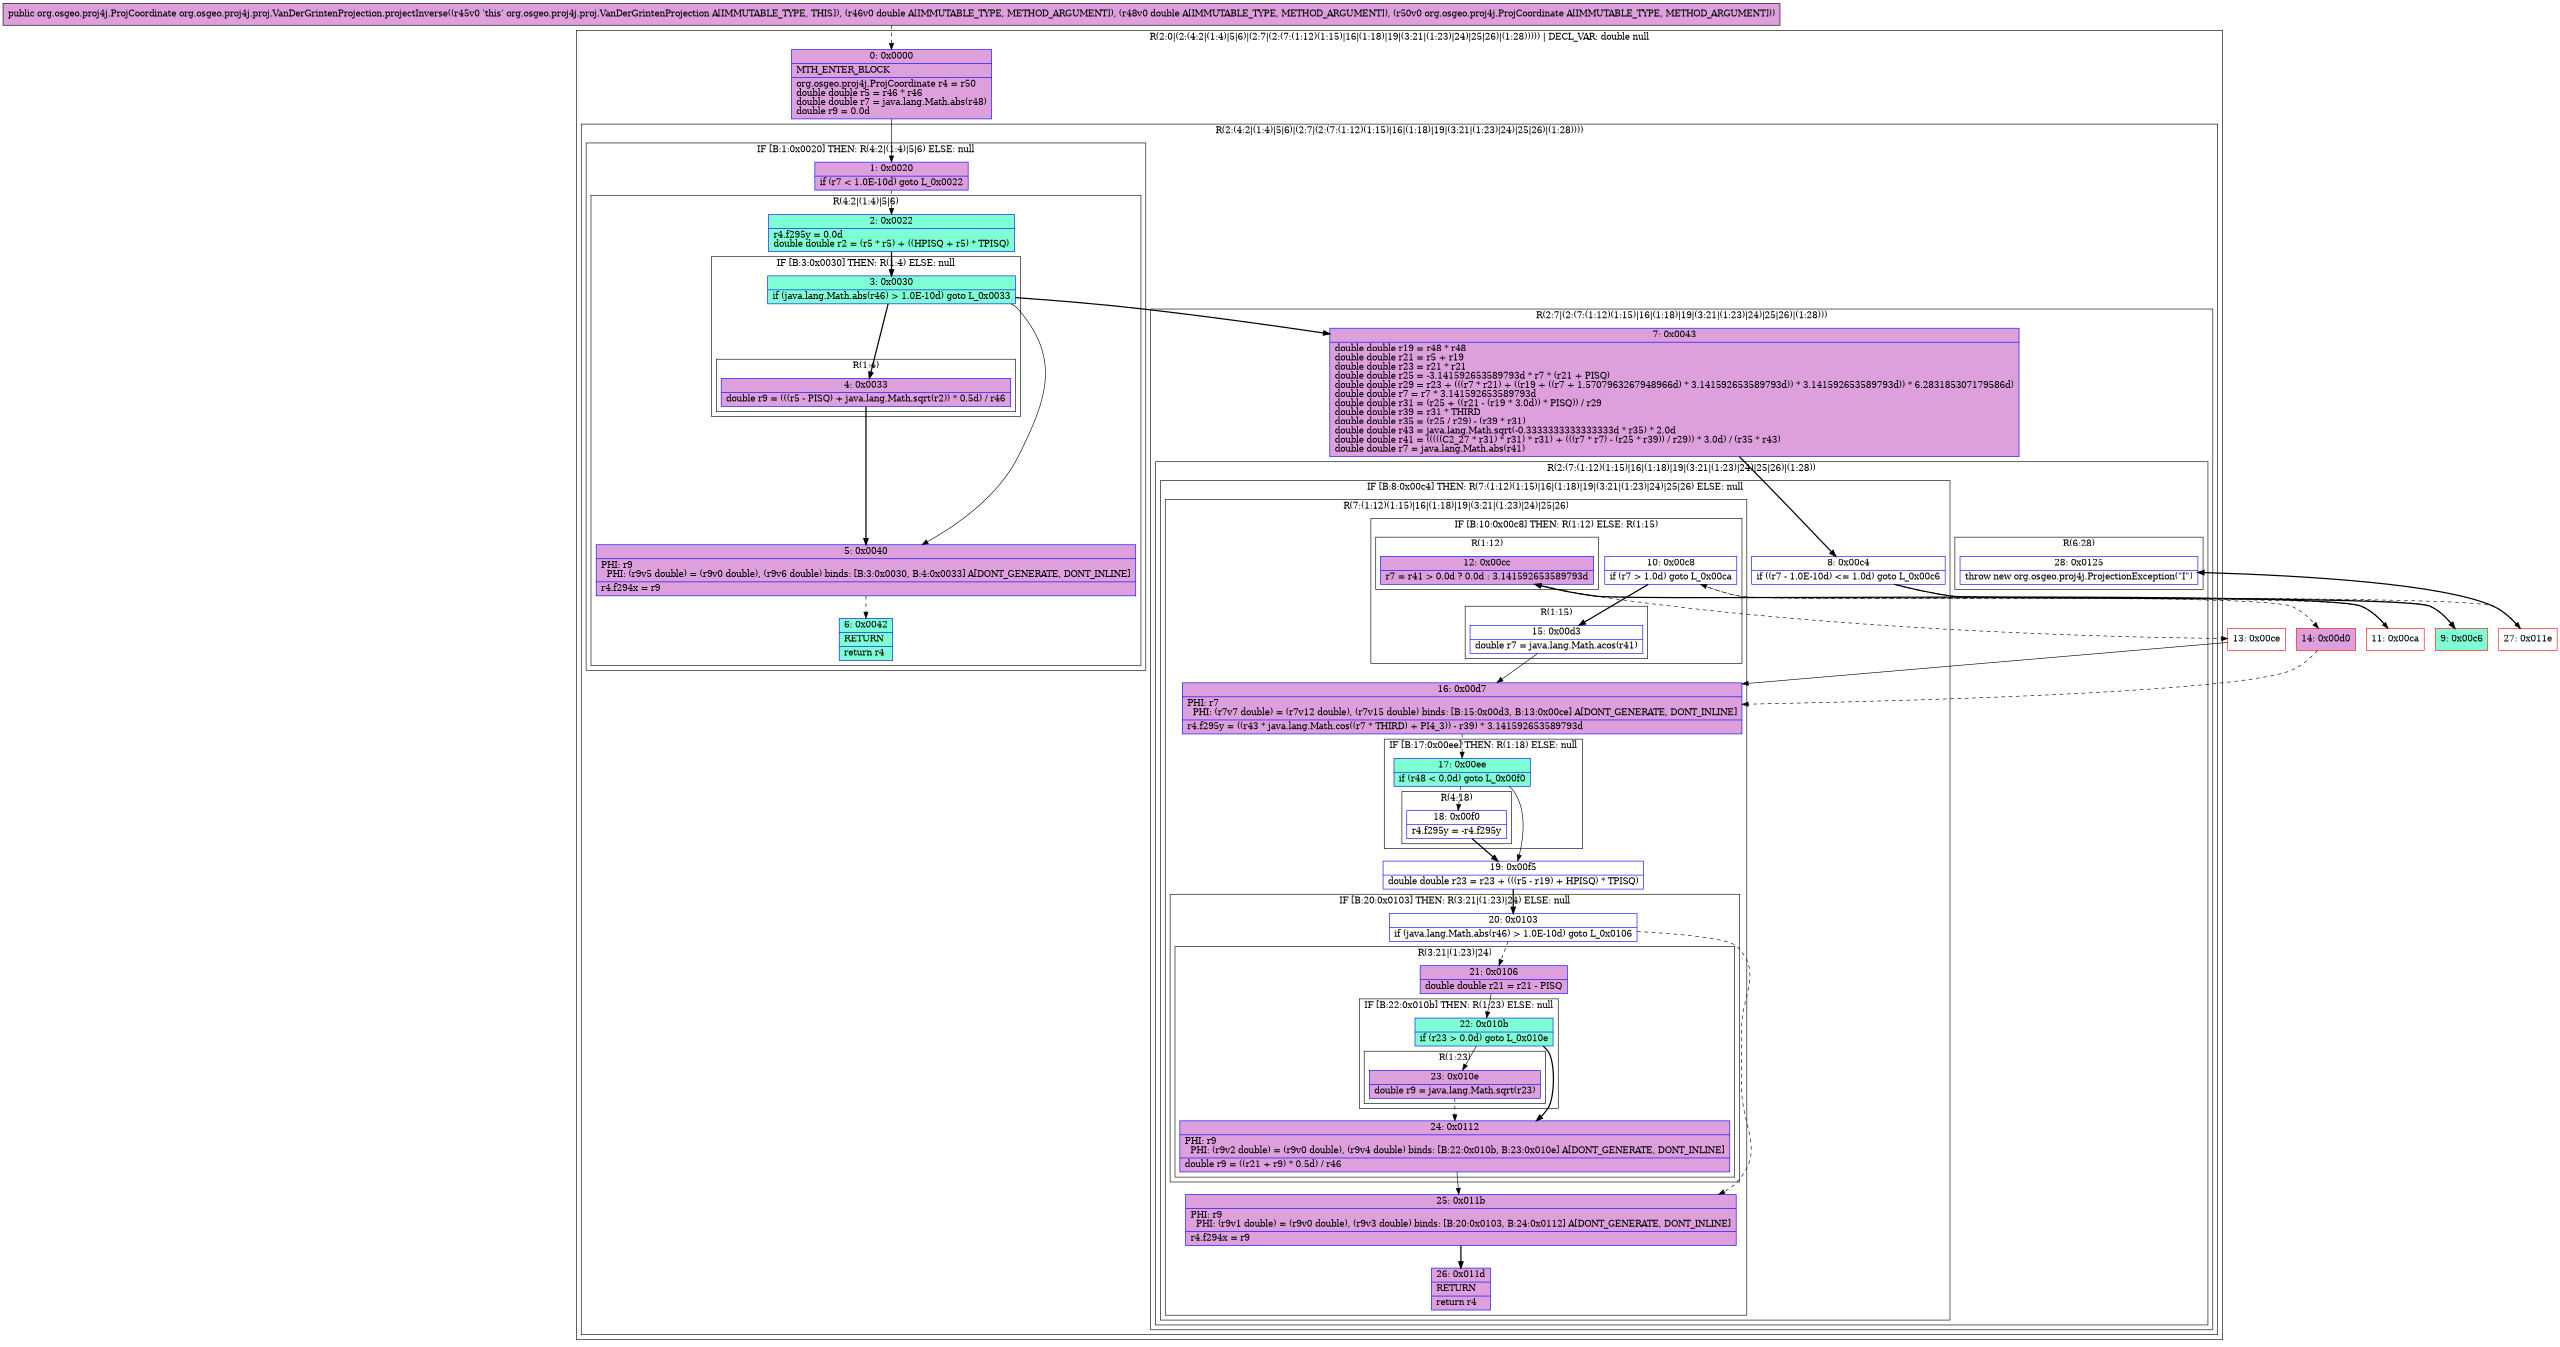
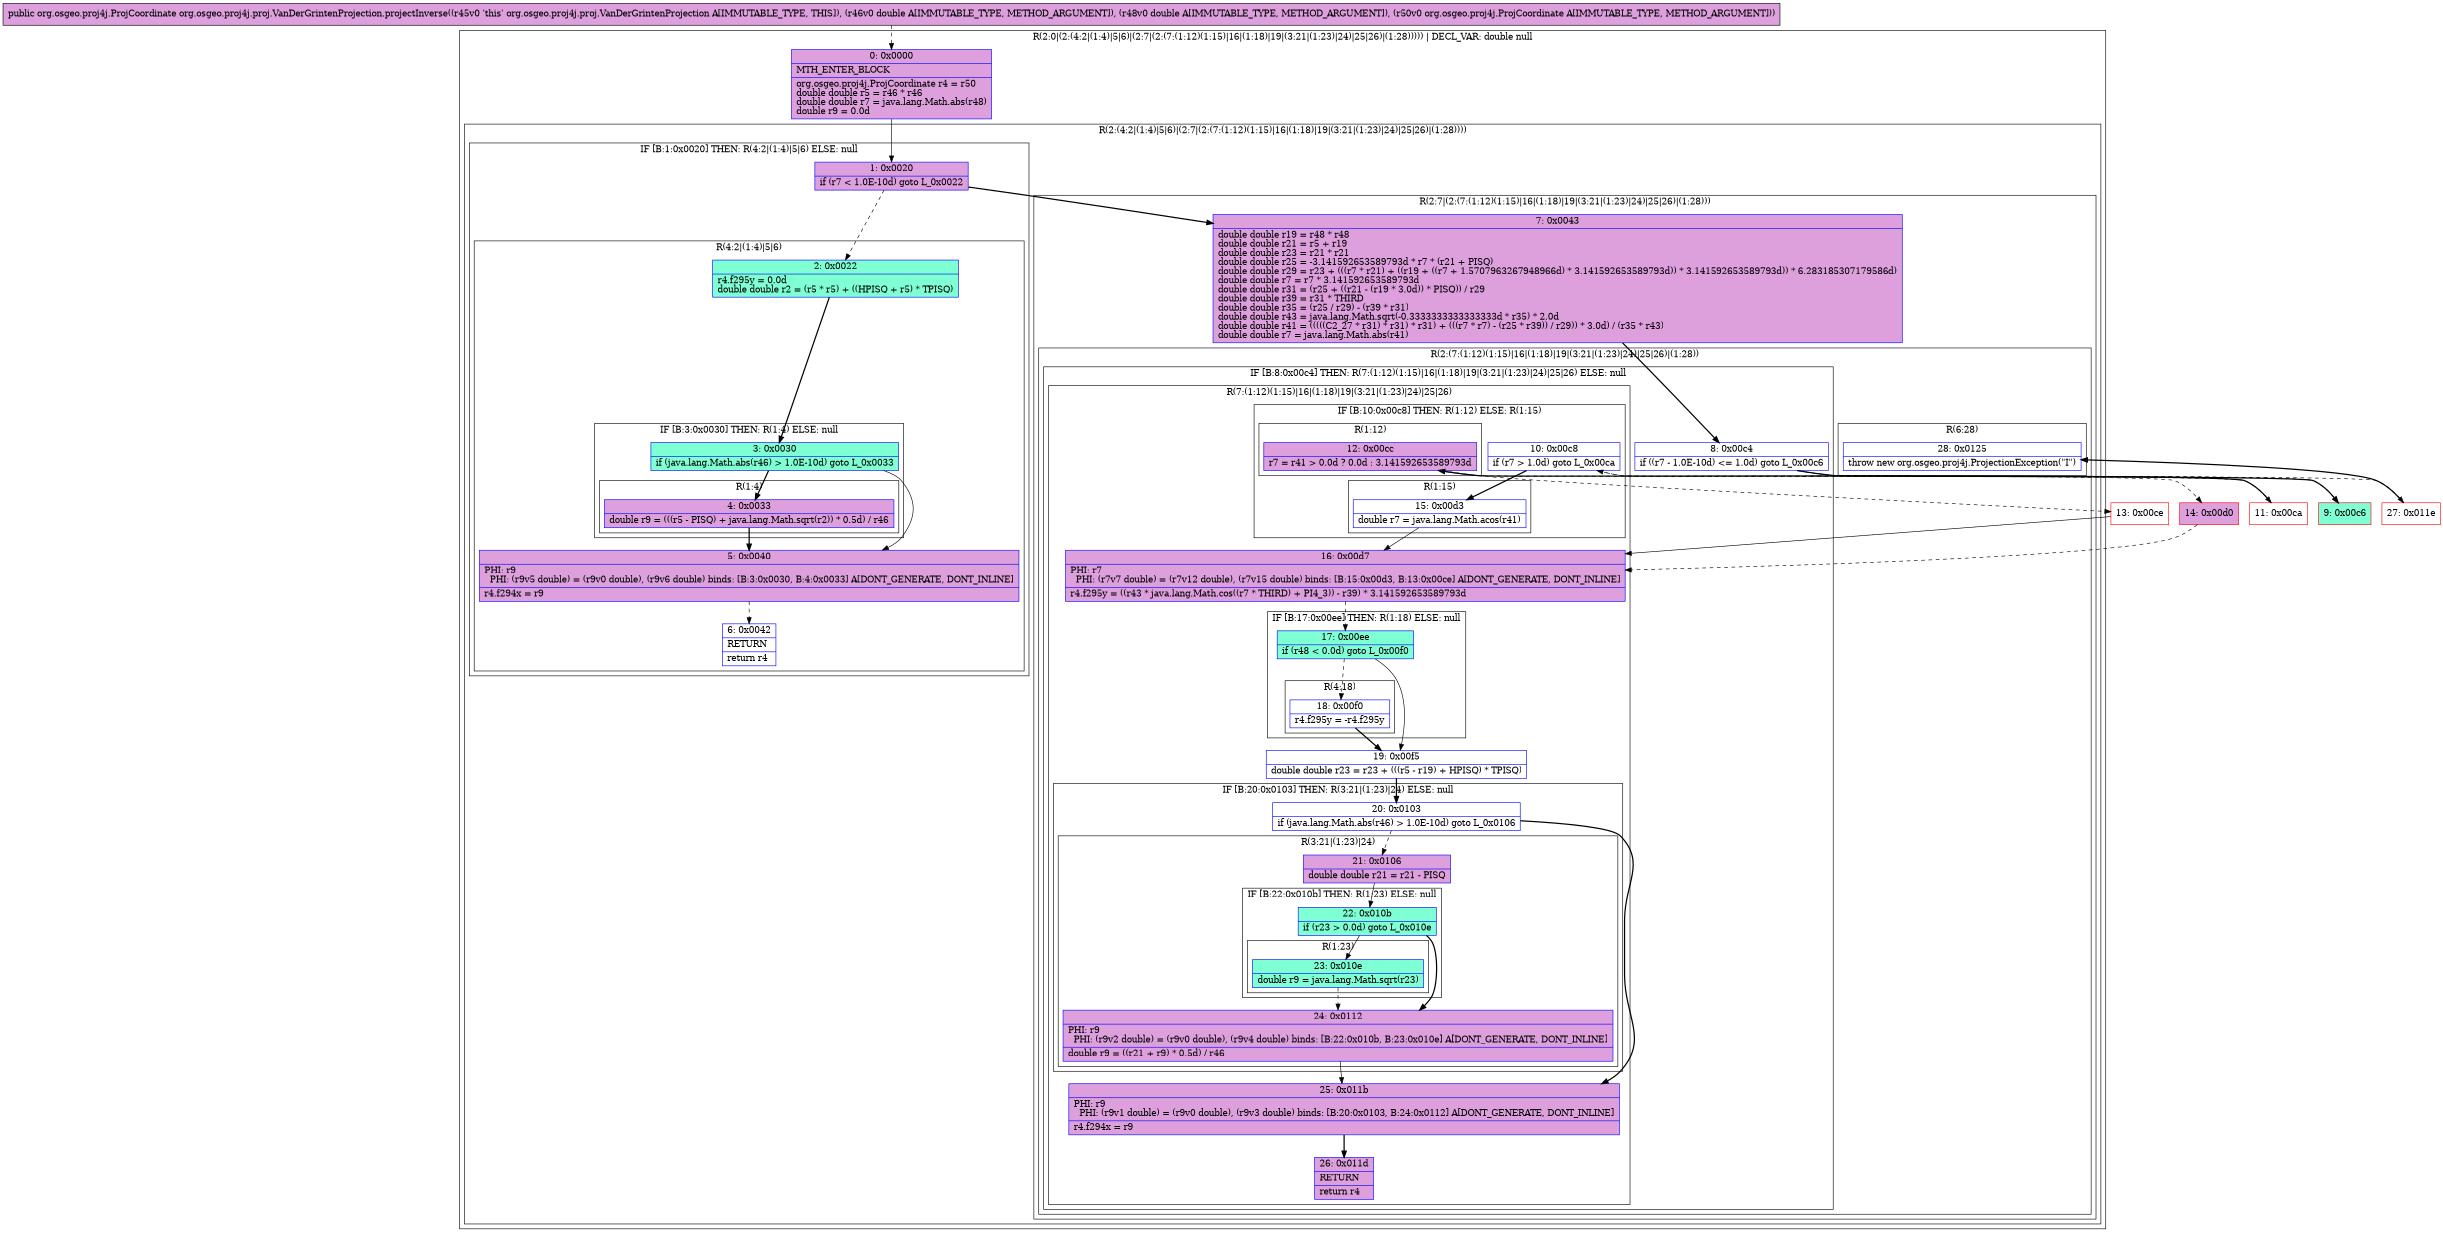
edge "3: 0x0030" -> "7: 0x0043": now "1: 0x0020" -> "7: 0x0043"
node "6: 0x0042": fillcolor aquamarine -> white
edge "20: 0x0103" -> "25: 0x011b": style dashed -> bold
node "23: 0x010e": fillcolor plum -> aquamarine
